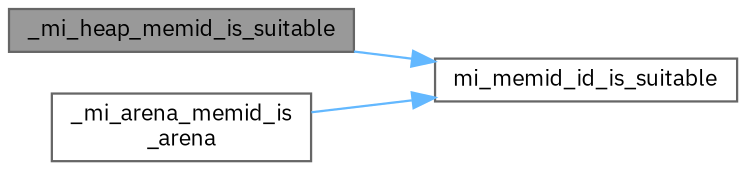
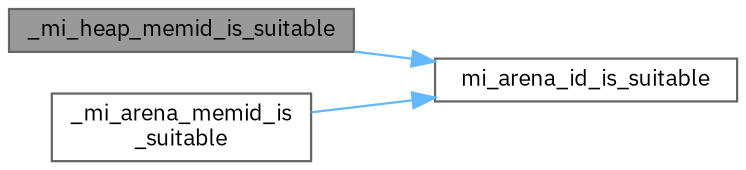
node "mi_memid_id_is_suitable": label "mi_memid_id_is_suitable" -> "mi_arena_id_is_suitable"
node "_mi_arena_memid_is _arena": label "_mi_arena_memid_is _arena" -> "_mi_arena_memid_is _suitable"
